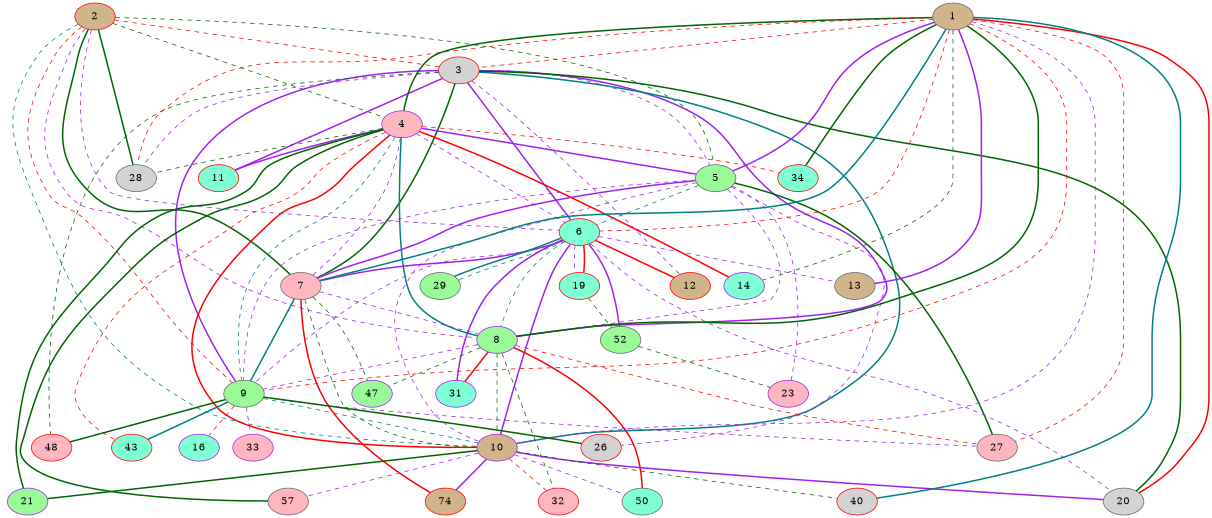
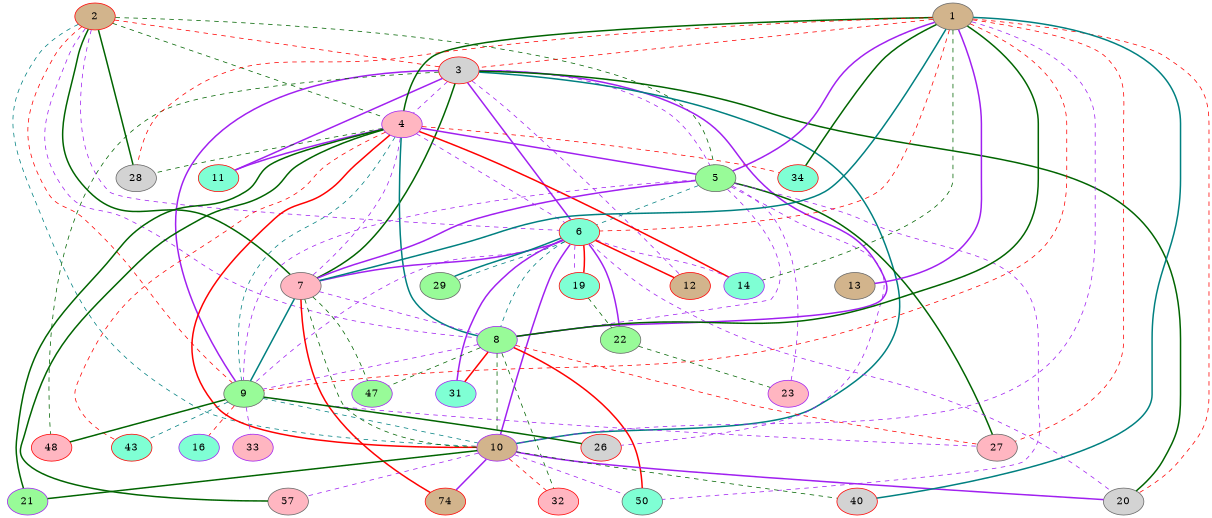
edge "3" -- "28": now "3" -- "4"
edge "1" -- "20": style bold -> dashed
edge "6" -- "13": now "6" -- "14"
edge "5" -- "10": now "5" -- "50"
node "52": label "52" -> "22"
edge "9" -- "43": style bold -> dashed
